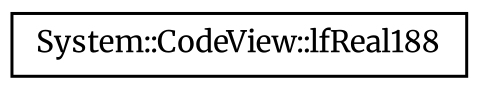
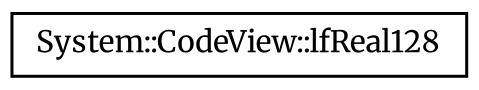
node "System::CodeView::lfReal188": label "System::CodeView::lfReal188" -> "System::CodeView::lfReal128"
